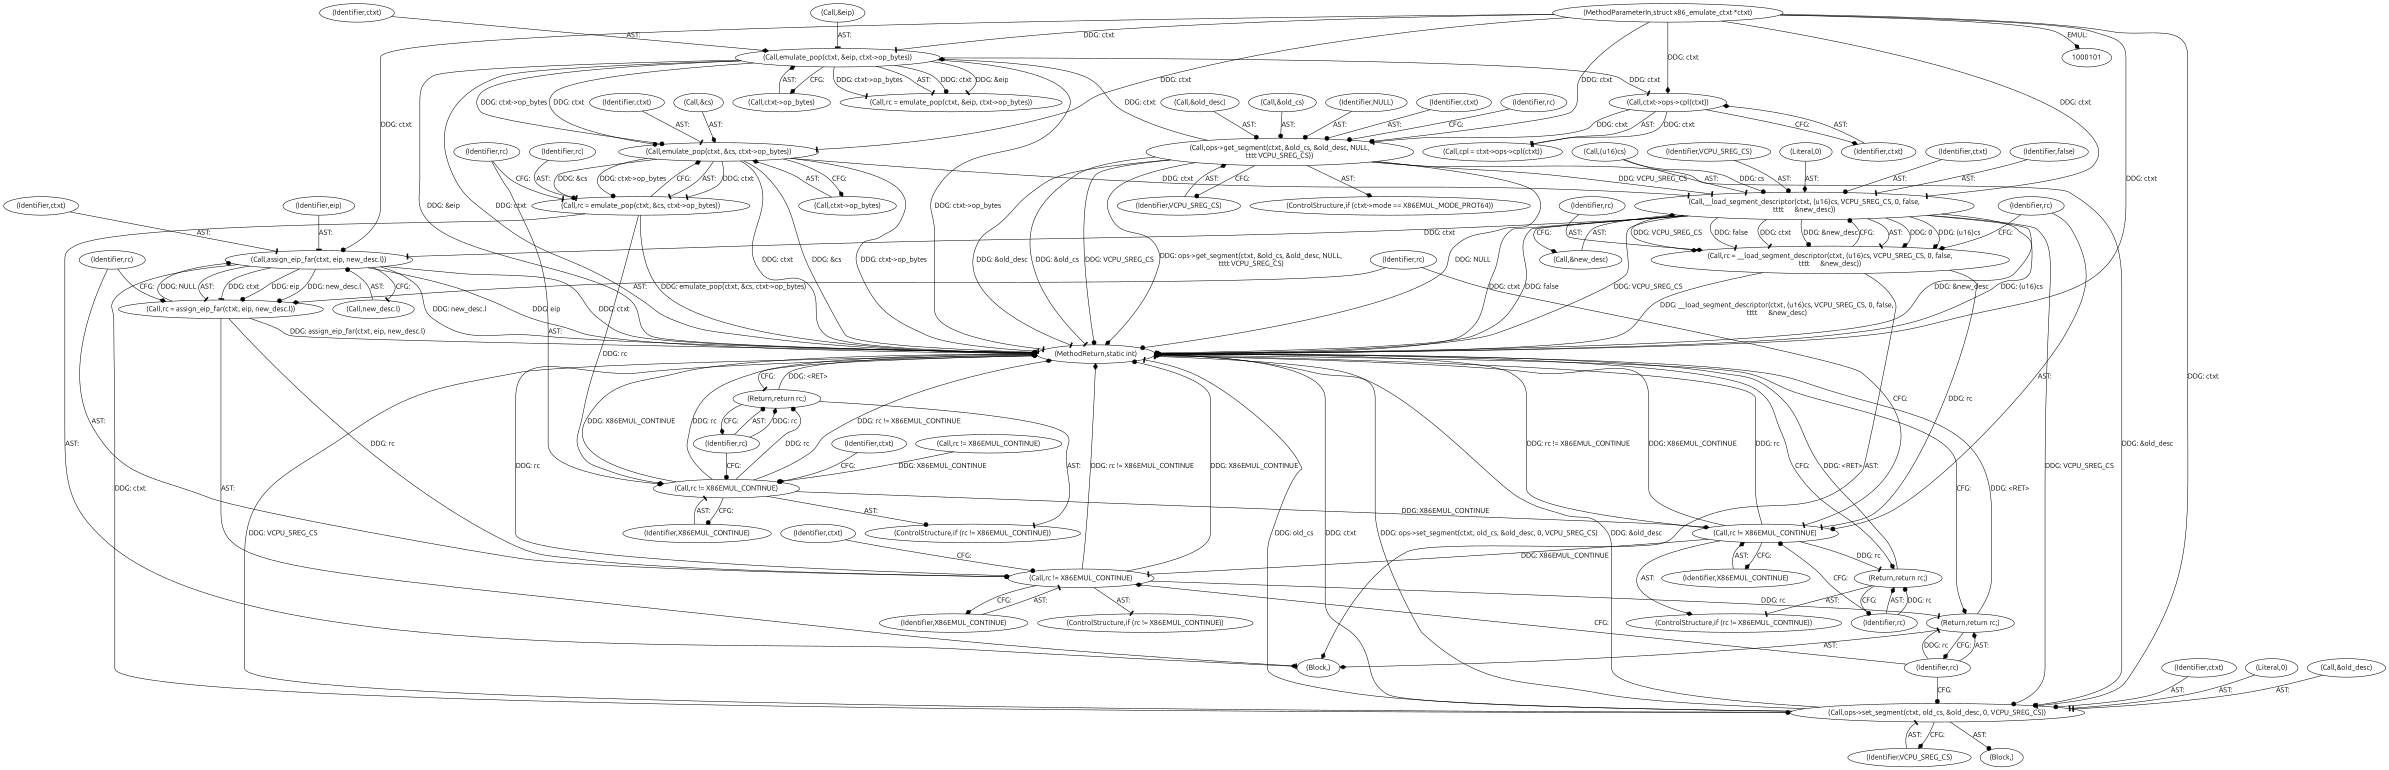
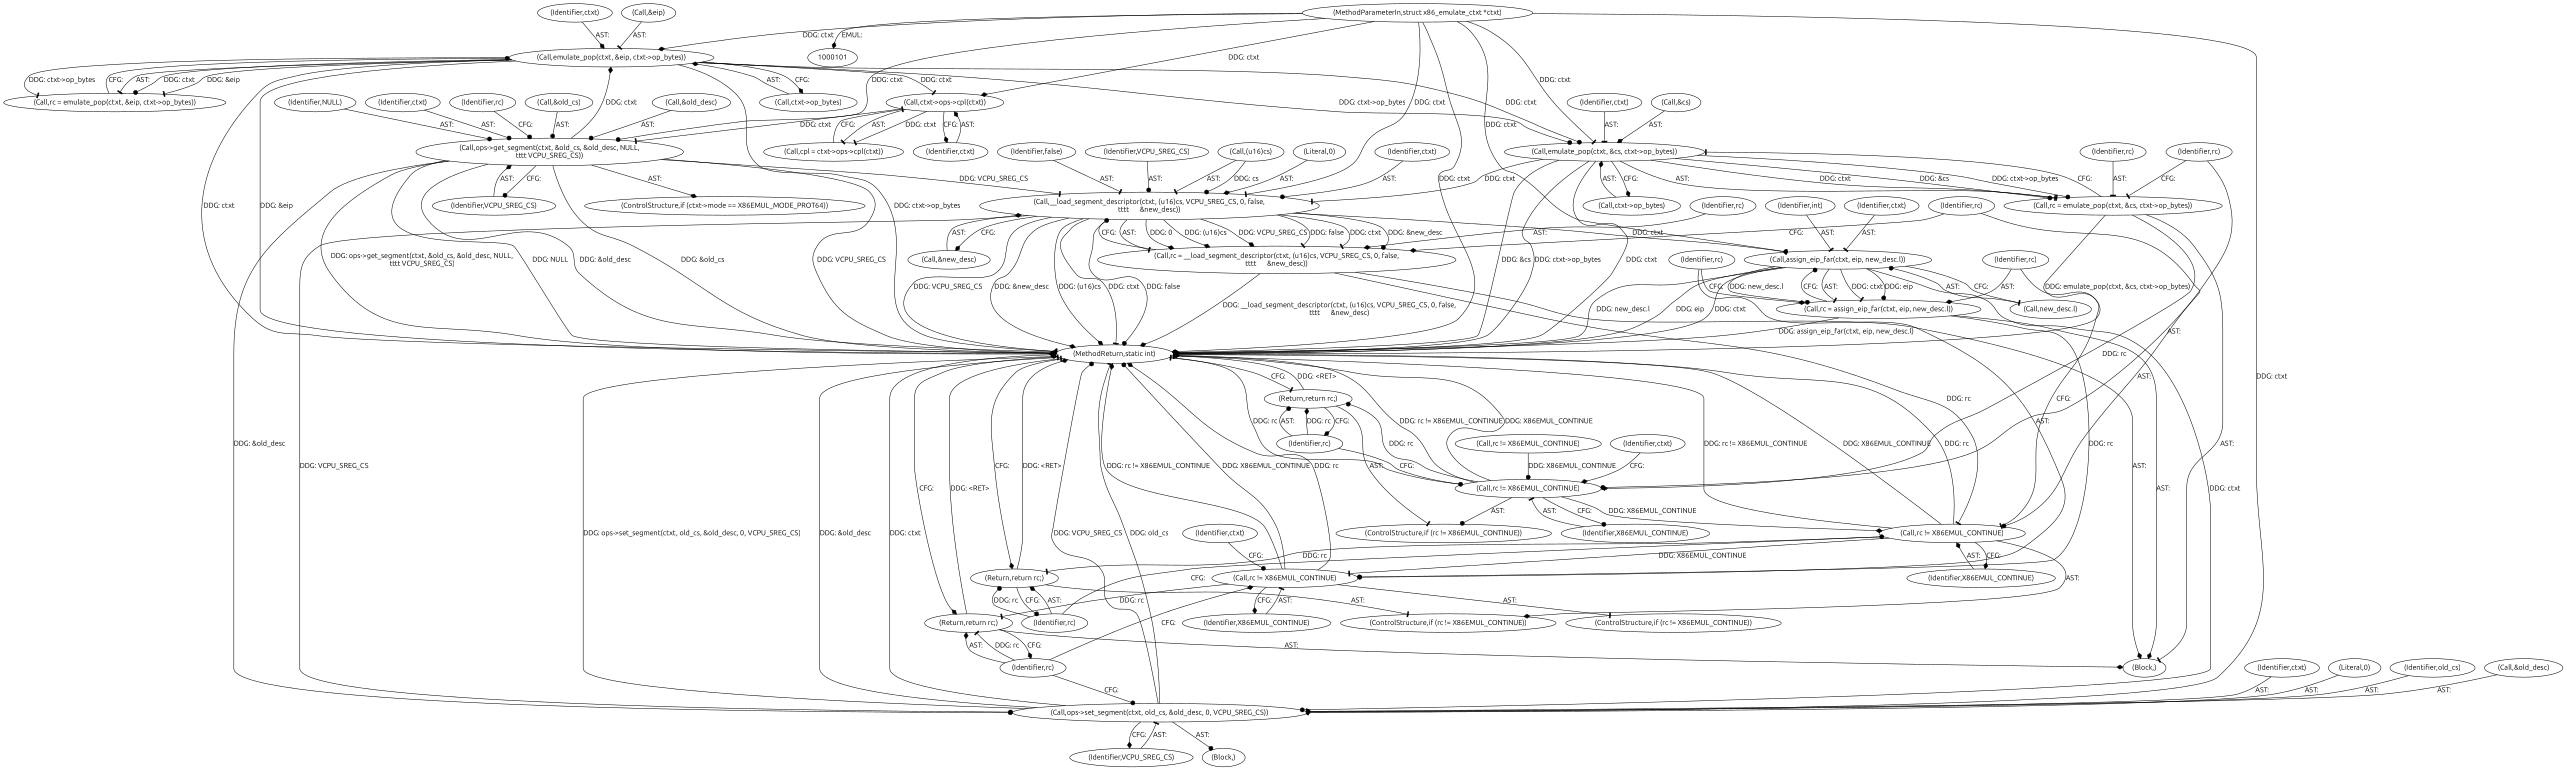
edge "(MethodParameterIn,struct x86_emulate_ctxt *ctxt)" -> "(Call,emulate_pop(ctxt, &eip, ctxt->op_bytes))": arrowhead tee -> diamond
edge "(Call,rc = emulate_pop(ctxt, &eip, ctxt->op_bytes))" -> "(Call,emulate_pop(ctxt, &eip, ctxt->op_bytes))": added, label "CFG:"
edge "(Call,cpl = ctxt->ops->cpl(ctxt))" -> "(Call,ctxt->ops->cpl(ctxt))": added, label "CFG:"
edge "(Call,rc = emulate_pop(ctxt, &cs, ctxt->op_bytes))" -> "(Call,emulate_pop(ctxt, &cs, ctxt->op_bytes))": arrowhead diamond -> tee
node "(Identifier,eip)": label "(Identifier,eip)" -> "(Identifier,int)"
edge "(Call,rc = assign_eip_far(ctxt, eip, new_desc.l))" -> "(Call,assign_eip_far(ctxt, eip, new_desc.l))": label "DDG: NULL" -> "CFG: "
node "(Identifier,old_cs)": added
